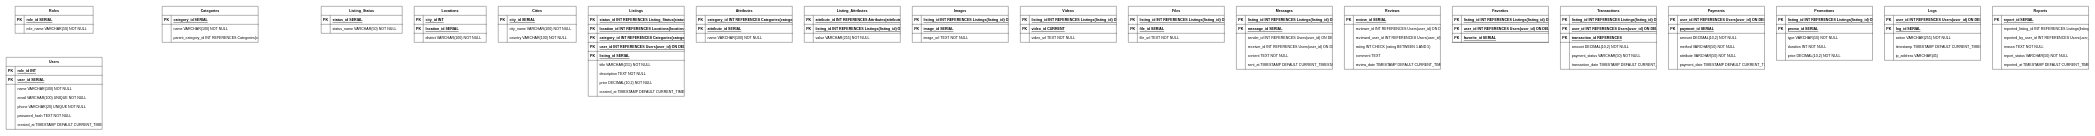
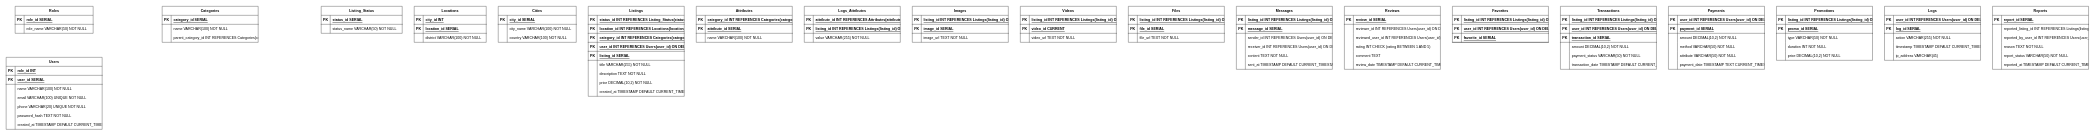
node "Listing_Attributes": label "Listing_Attributes" -> "Logs_Attributes"
node "transaction_id REFERENCES": label "transaction_id REFERENCES" -> "transaction_id SERIAL"
node "payment_date TIMESTAMP DEFAULT CURRENT_TIMESTAMP": label "payment_date TIMESTAMP DEFAULT CURRENT_TIMESTAMP" -> "payment_date TIMESTAMP TEXT CURRENT_TIMESTAMP"
